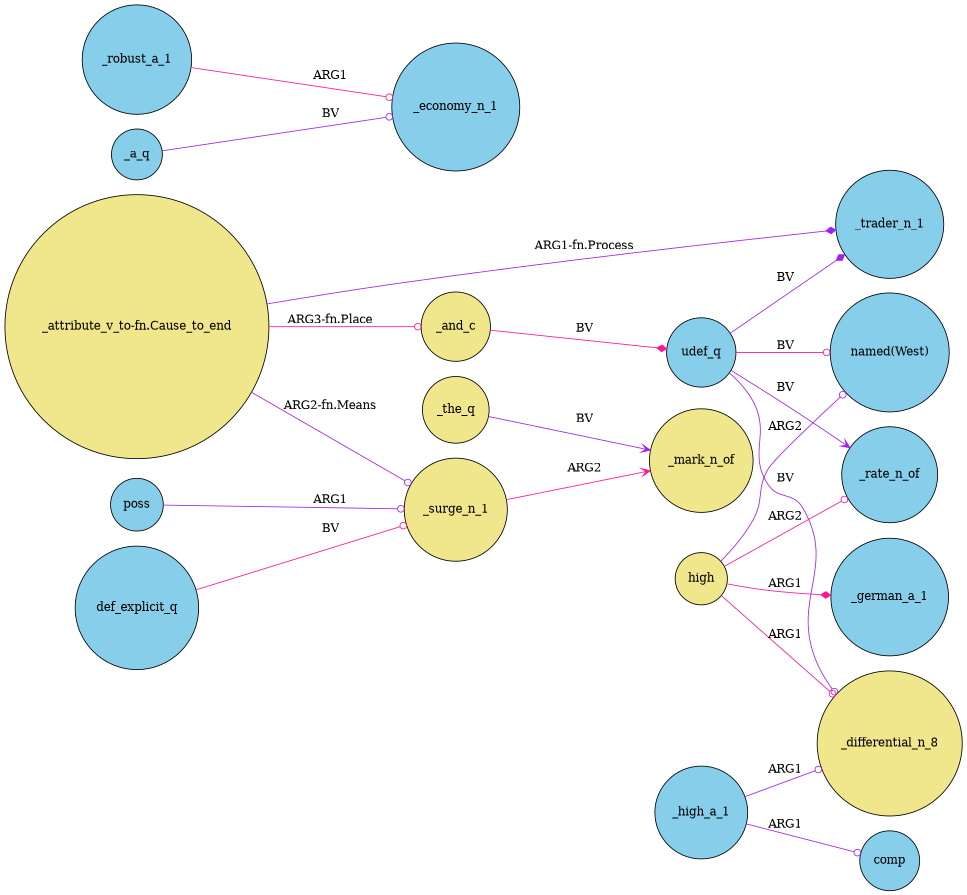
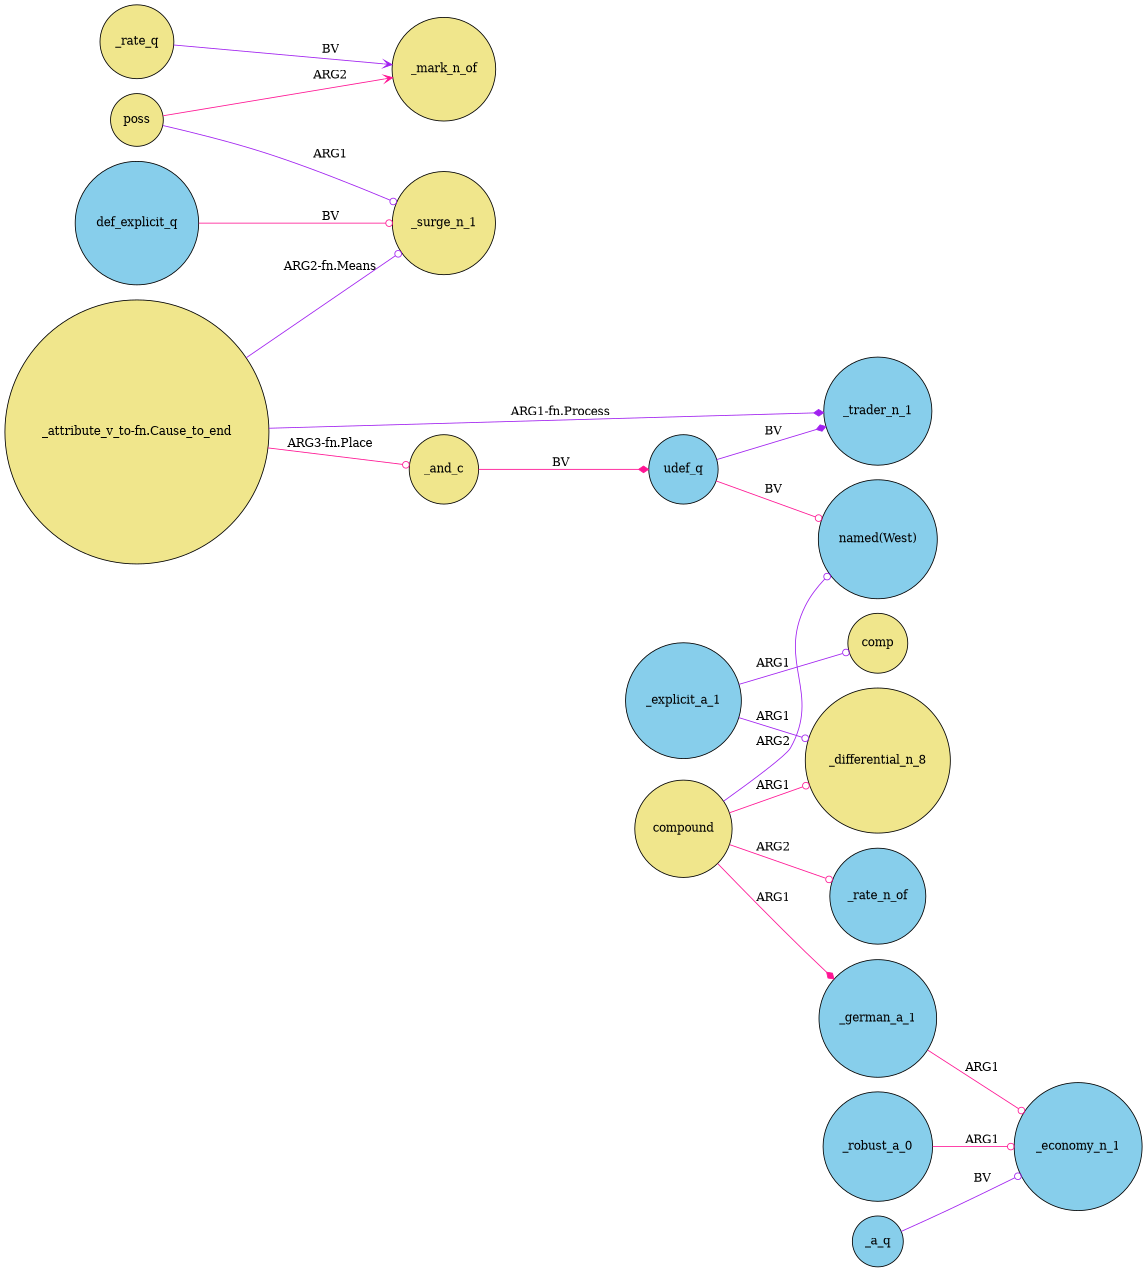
node "_robust_a_1": label "_robust_a_1" -> "_robust_a_0"
edge "udef_q" -> "_rate_n_of": removed, label "BV"
node "_the_q": label "_the_q" -> "_rate_q"
edge "_surge_n_1" -> "_mark_n_of": now "poss" -> "_mark_n_of"
node "poss": fillcolor skyblue -> khaki
edge "udef_q" -> "_differential_n_8": removed, label "BV"
node "high": label "high" -> "compound"
node "_high_a_1": label "_high_a_1" -> "_explicit_a_1"
node "comp": fillcolor skyblue -> khaki
edge "_german_a_1" -> "_economy_n_1": added, label "ARG1"
